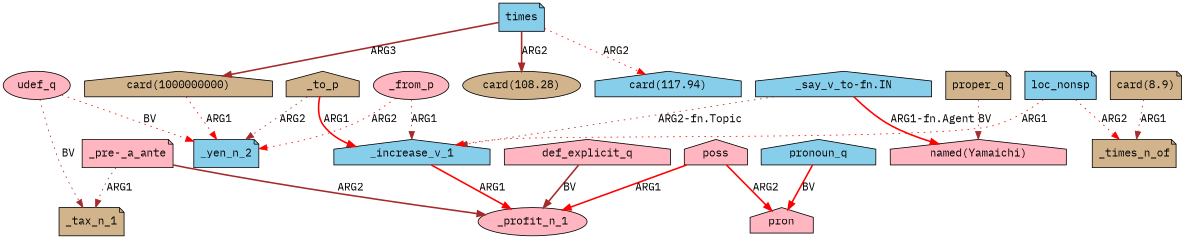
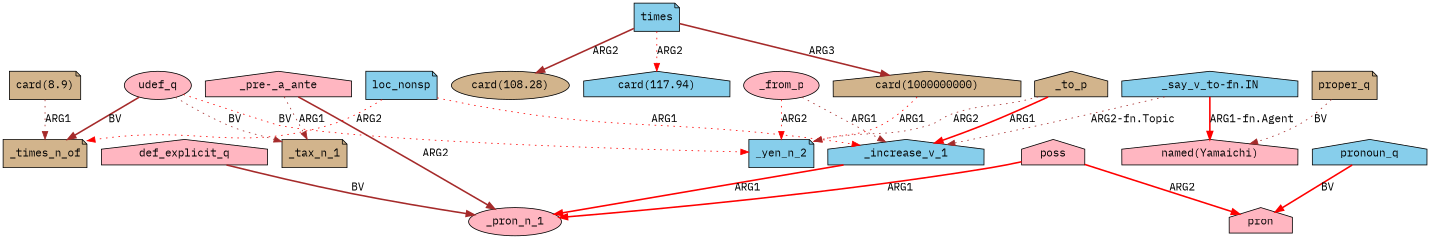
edge "udef_q" -> "_times_n_of": added, label "BV"
node "_pre-_a_ante": shape note -> house
node "_profit_n_1": label "_profit_n_1" -> "_pron_n_1"
